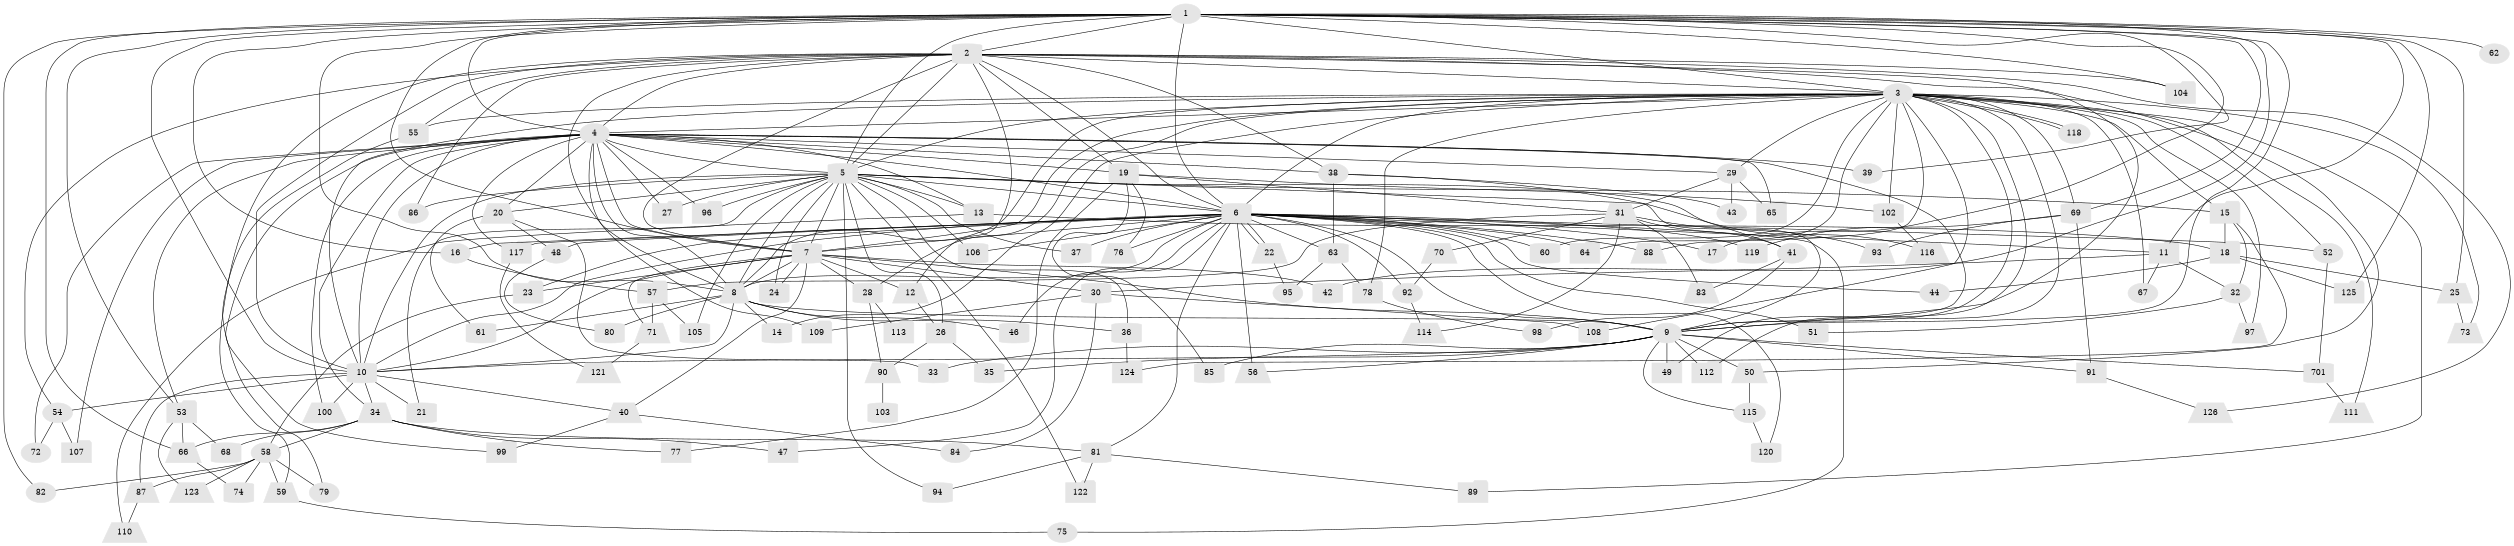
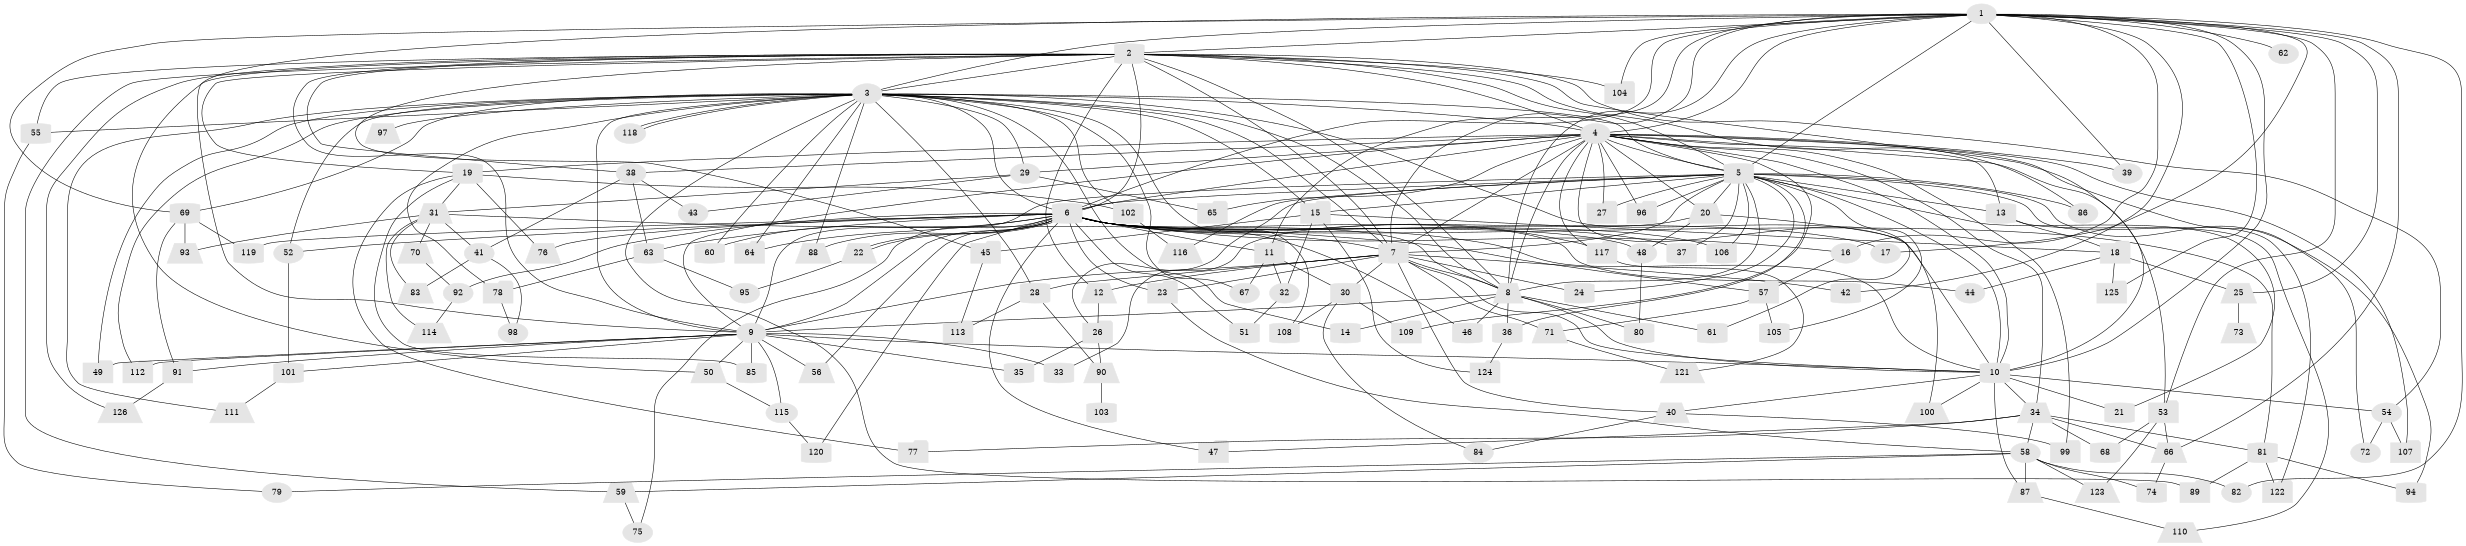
edge "3" -- "73": removed
node "45": added
edge "32" -- "97": removed
node "701": label "701" -> "101"
